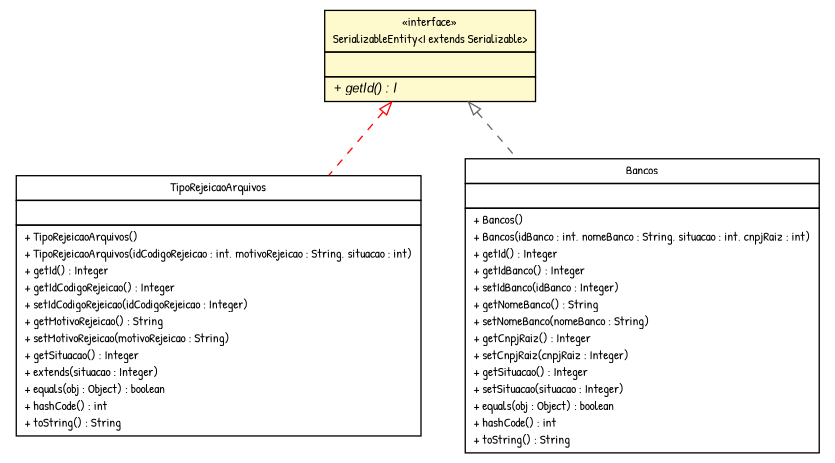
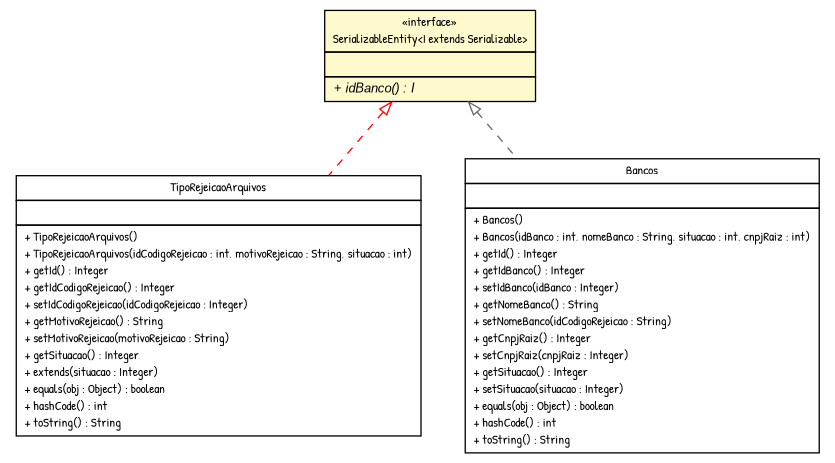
node "SerializableEntity<I extends Serializable>": text "+ getId() : I" -> "+ idBanco() : I"
node "Bancos": text "+ setNomeBanco(nomeBanco : String)" -> "+ setNomeBanco(idCodigoRejeicao : String)"
